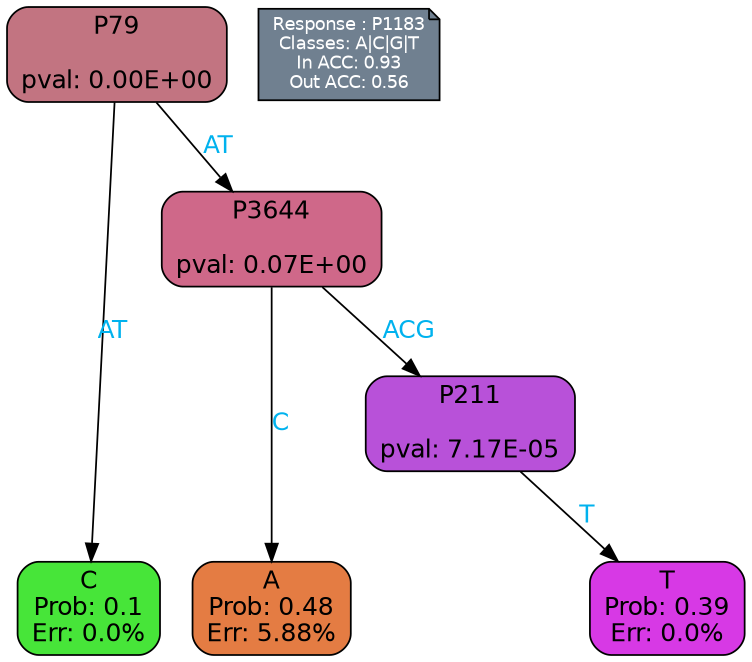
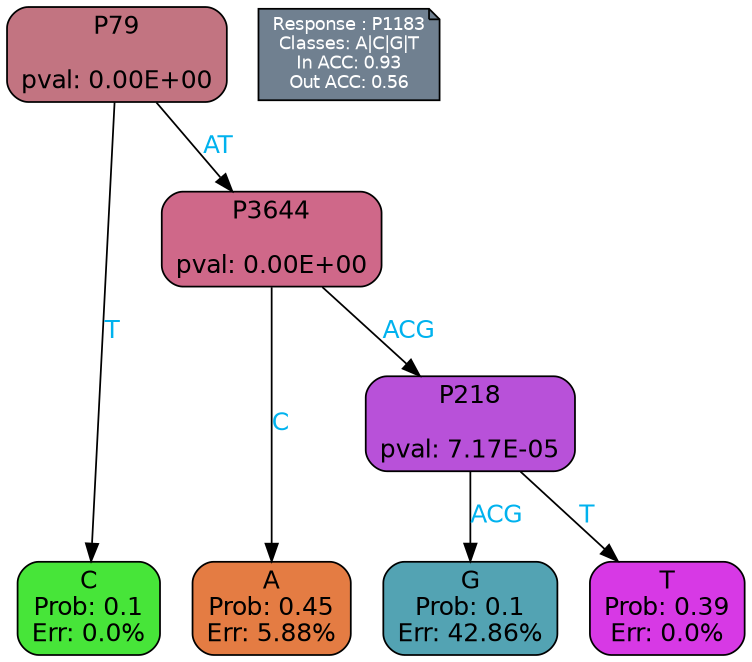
node "P3644 pval: 0.07E+00": label "P3644 pval: 0.07E+00" -> "P3644 pval: 0.00E+00"
edge "P79 pval: 0.00E+00" -> "C Prob: 0.1 Err: 0.0%": label "AT" -> "T"
node "P211 pval: 7.17E-05": label "P211 pval: 7.17E-05" -> "P218 pval: 7.17E-05"
node "A Prob: 0.48 Err: 5.88%": label "A Prob: 0.48 Err: 5.88%" -> "A Prob: 0.45 Err: 5.88%"
node "G Prob: 0.1 Err: 42.86%": added
